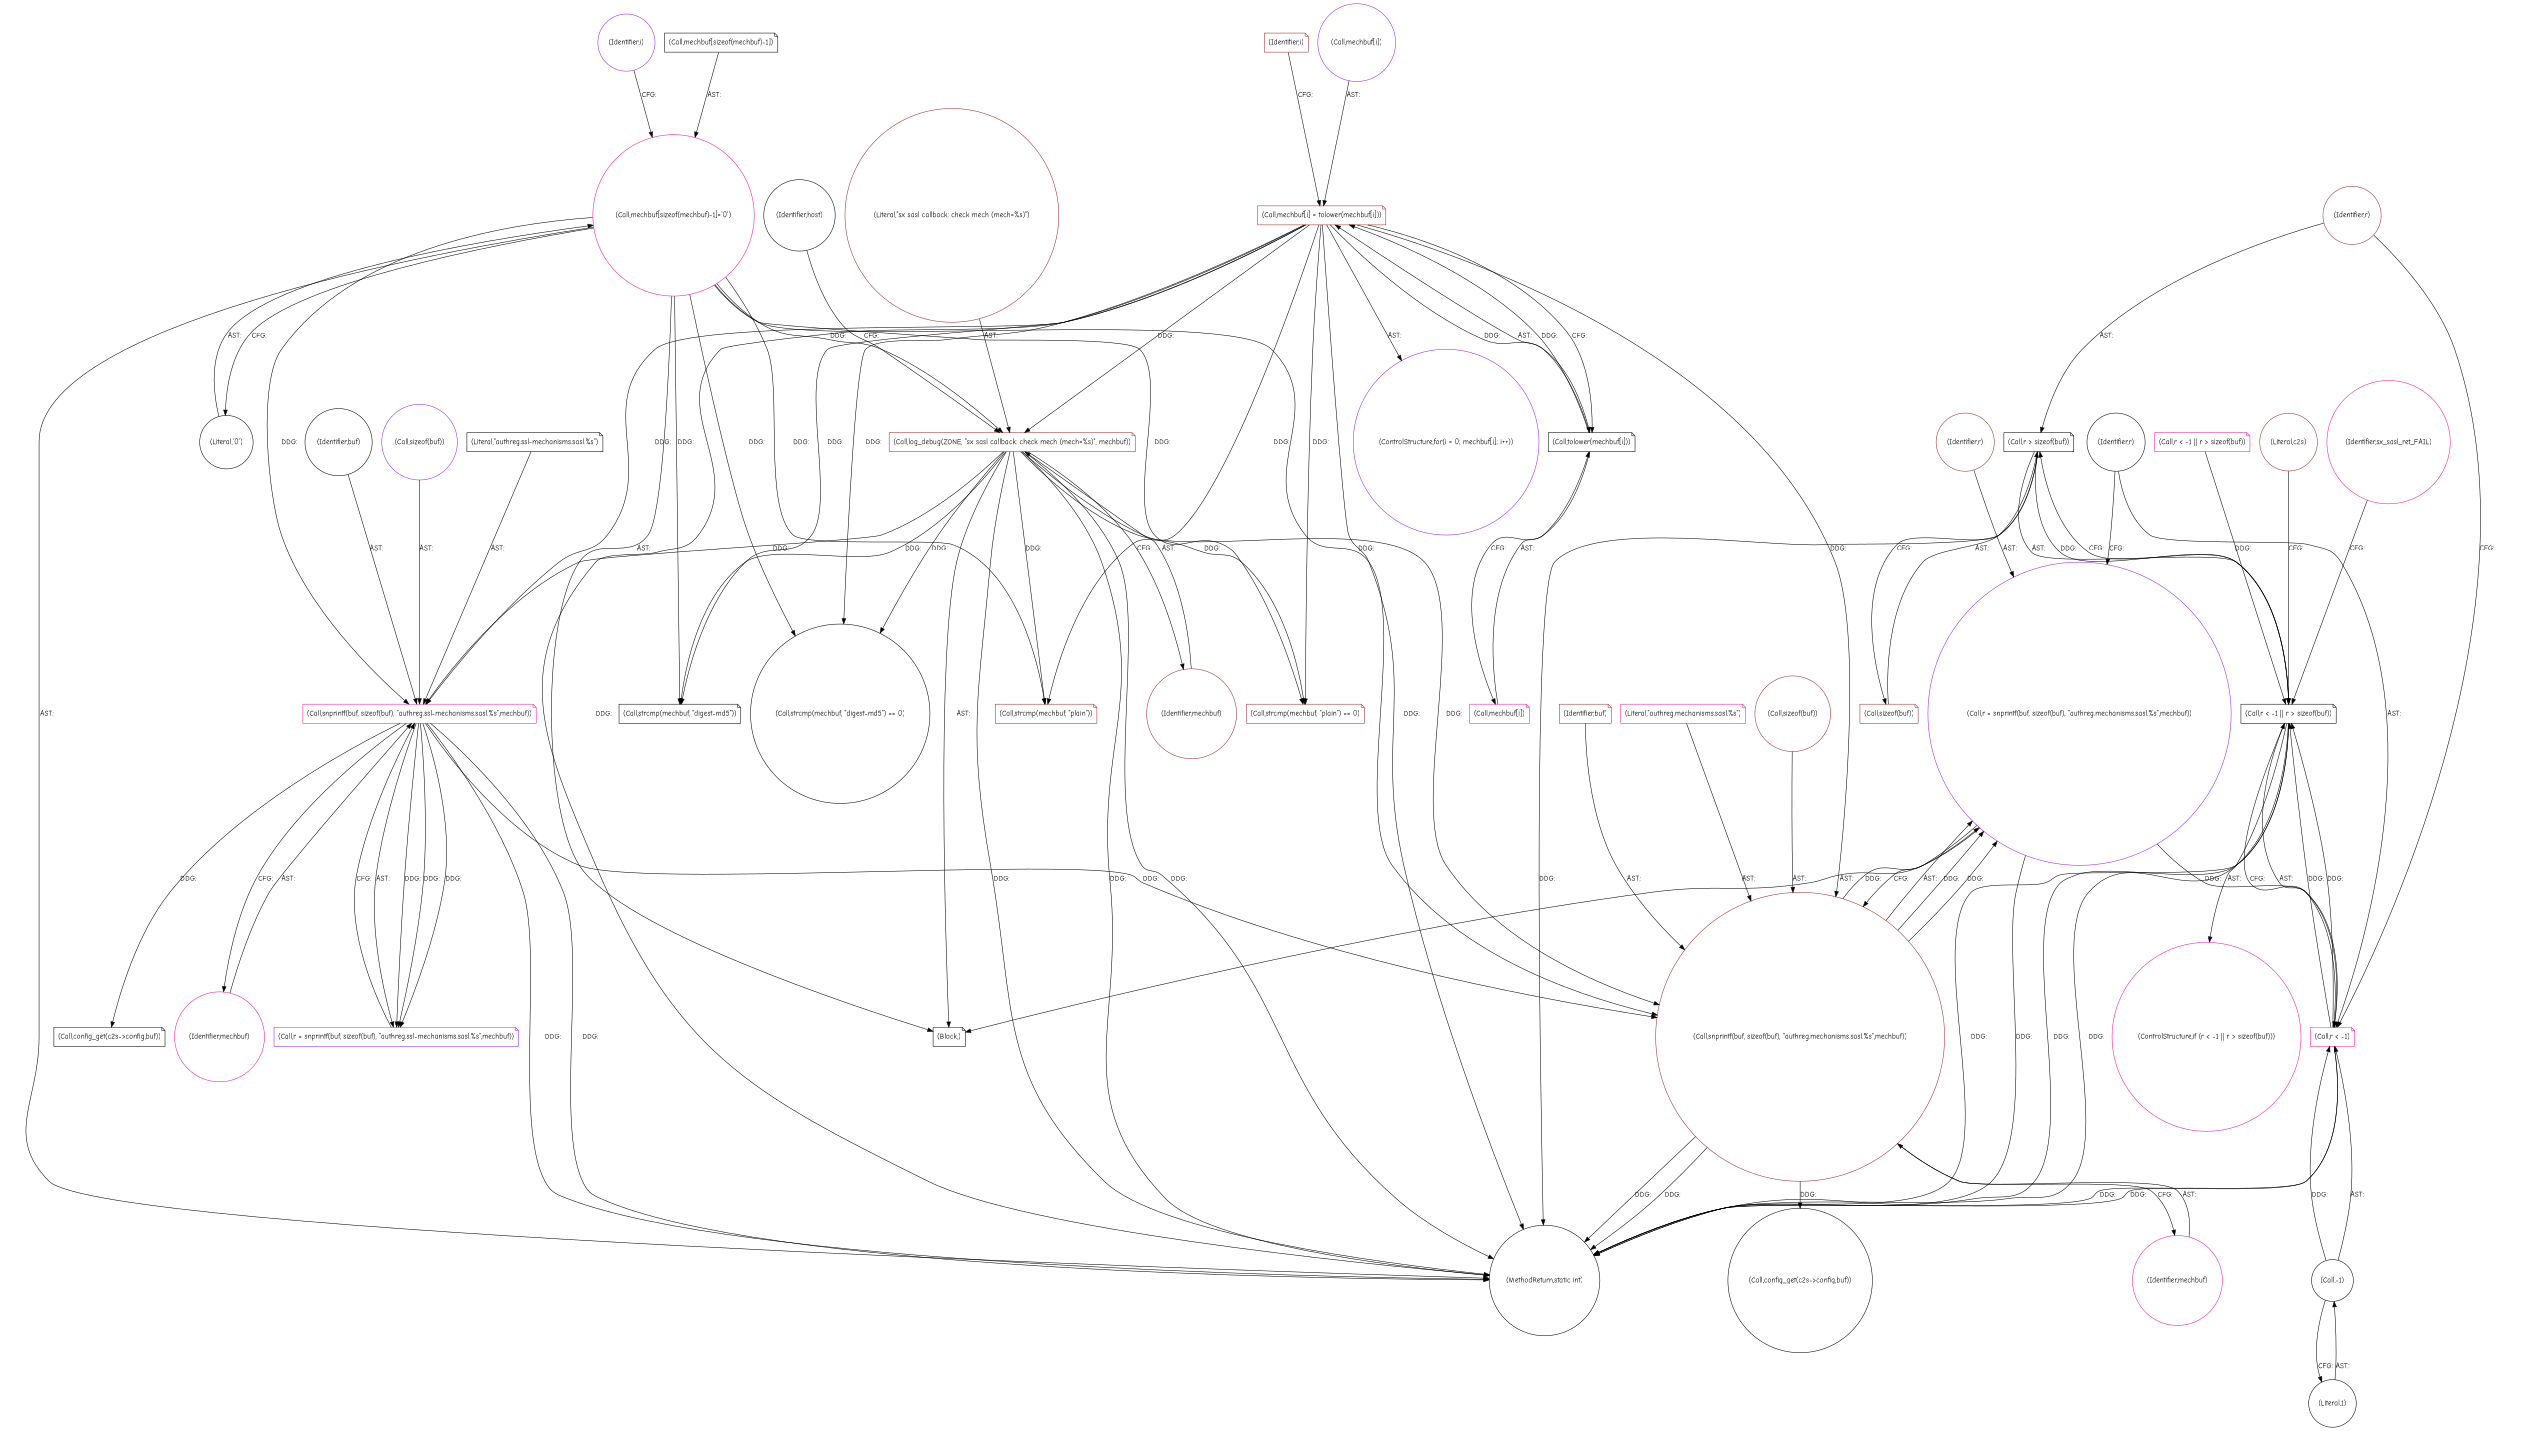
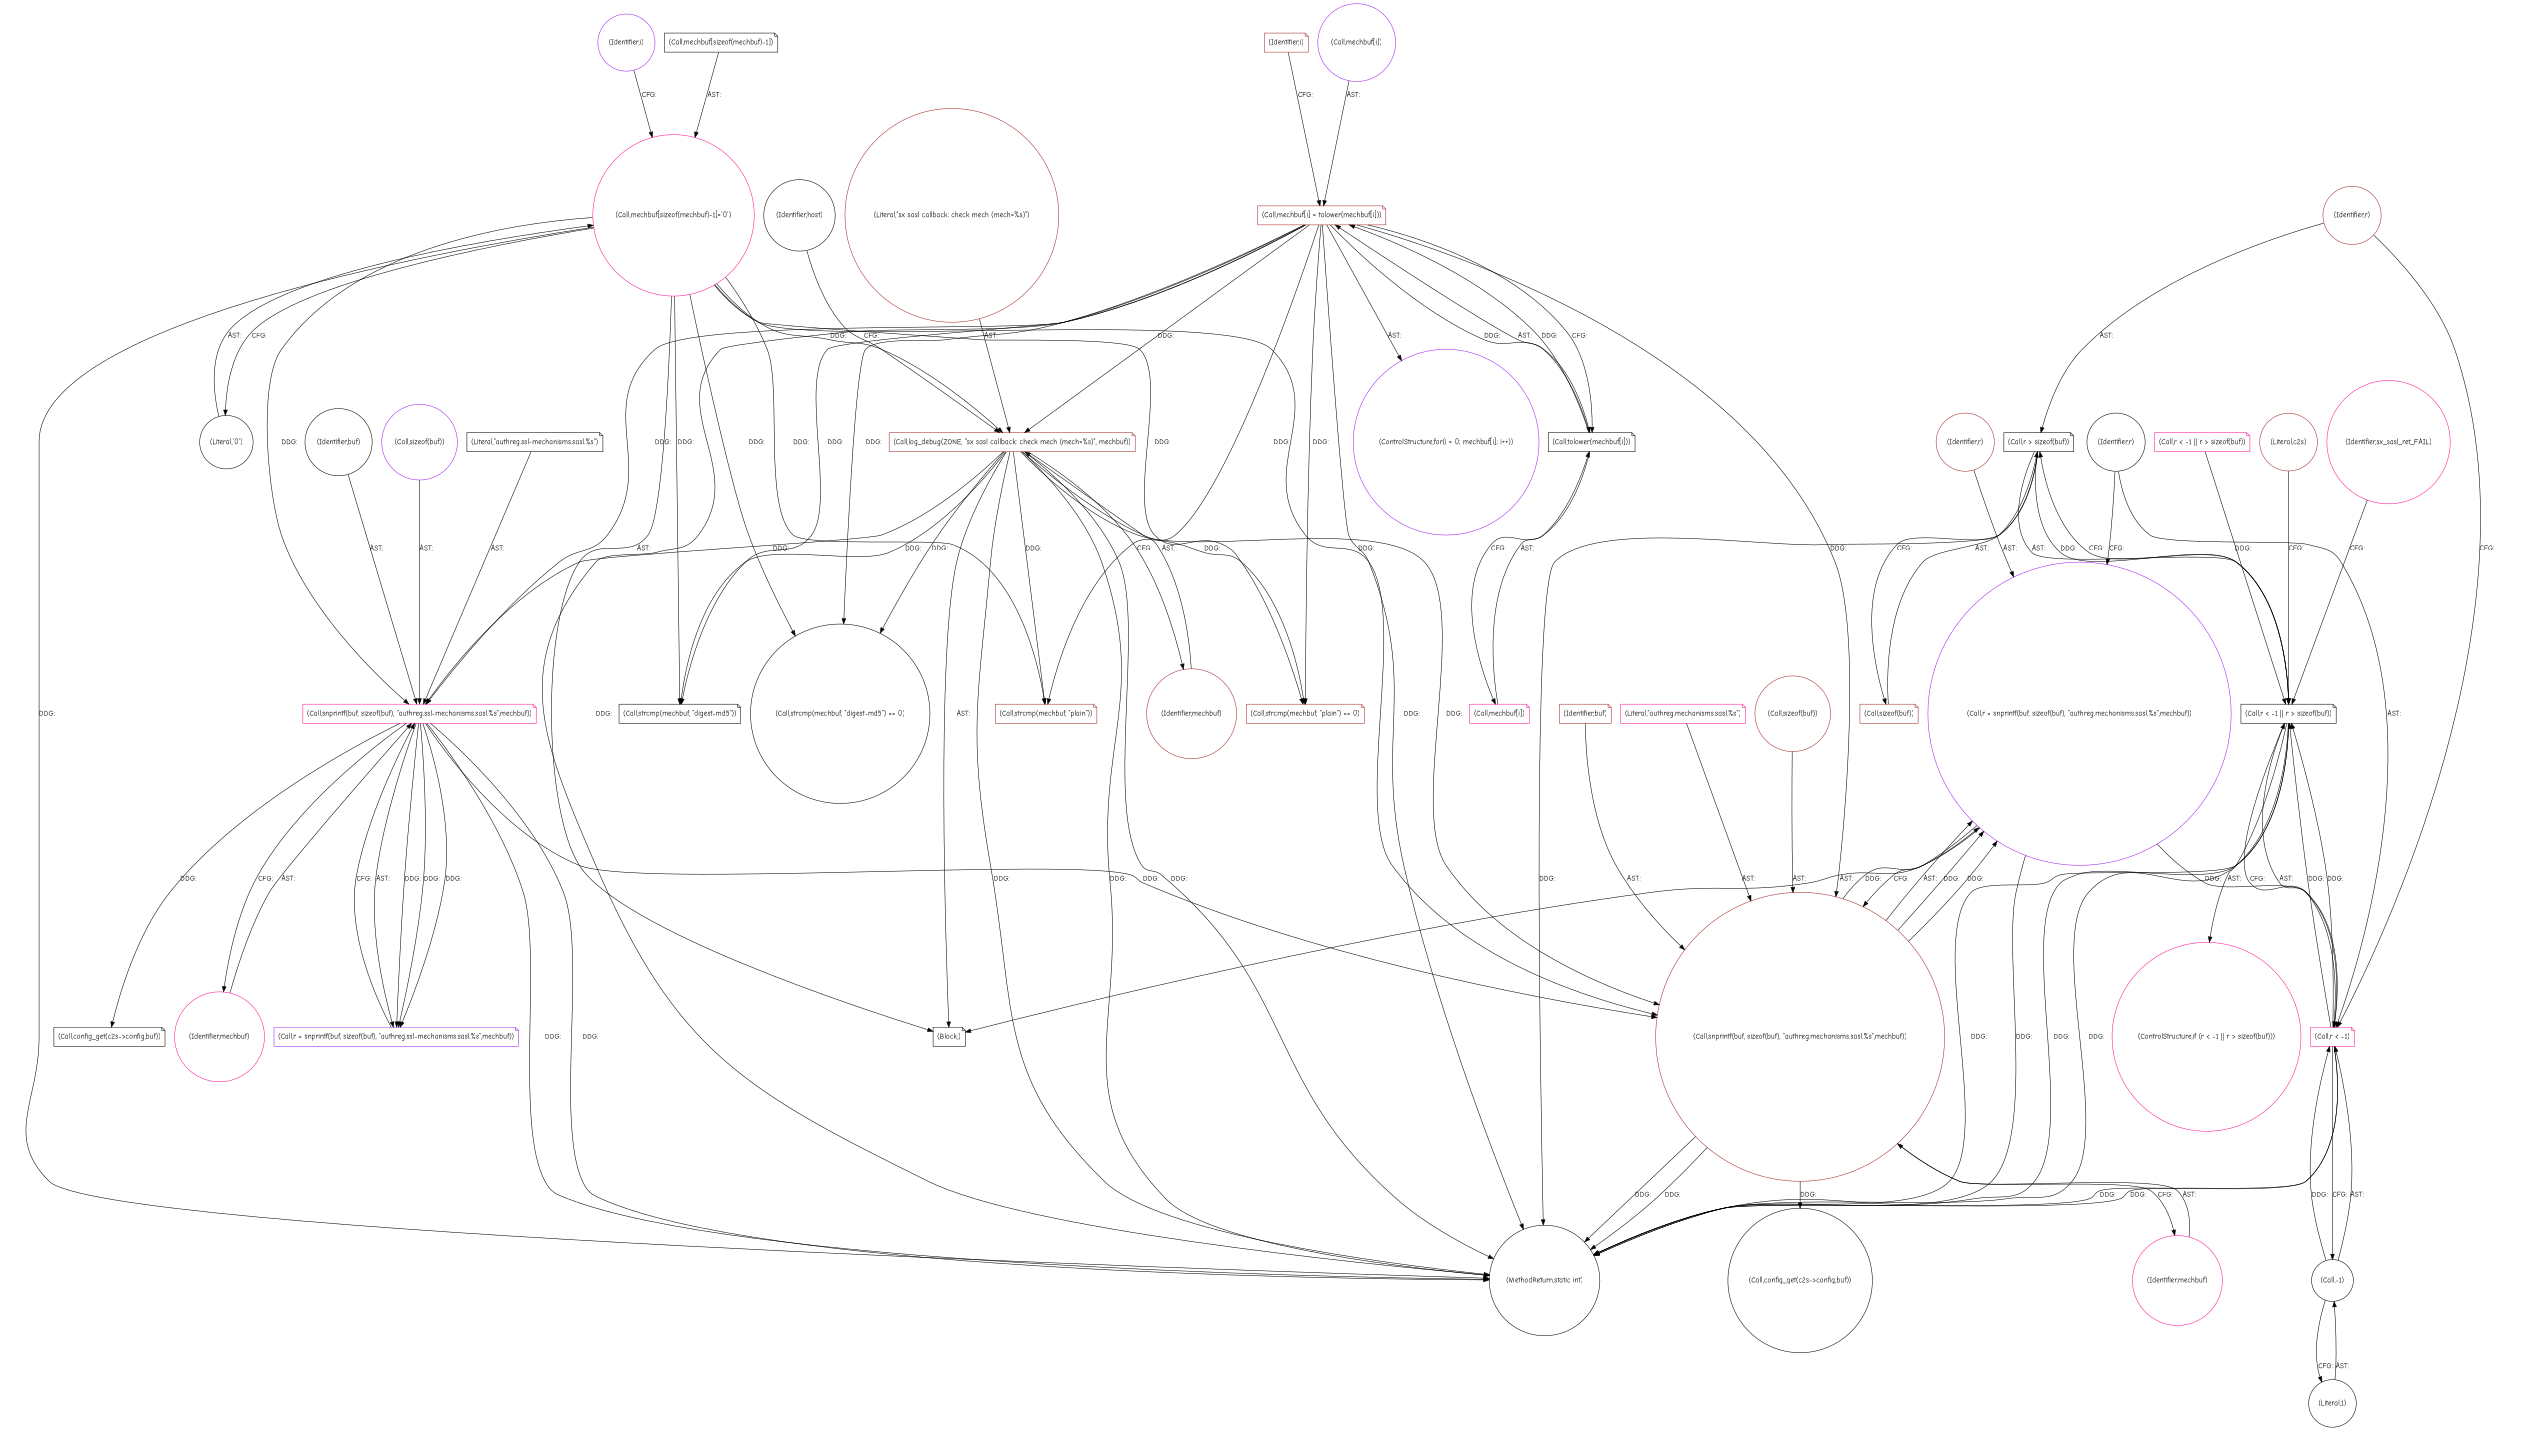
edge "(Call,mechbuf[sizeof(mechbuf)-1]='0')" -> "(MethodReturn,static int)": label "AST: " -> "DDG: "
edge "(Call,r < -1)" -> "(Call,-1)": added, label "CFG:"
